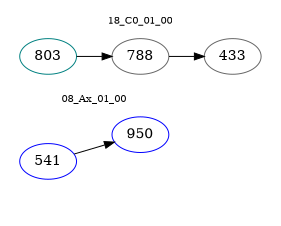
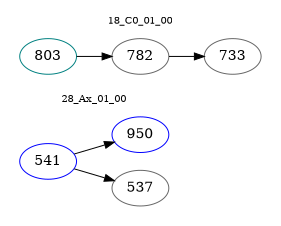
node "788": label "788" -> "782"
node "433": label "433" -> "733"
cluster "08_Ax_01_00": label "08_Ax_01_00" -> "28_Ax_01_00"
node "537": added
